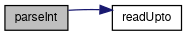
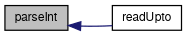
edge "parseInt" -> "readUpto": reversed
